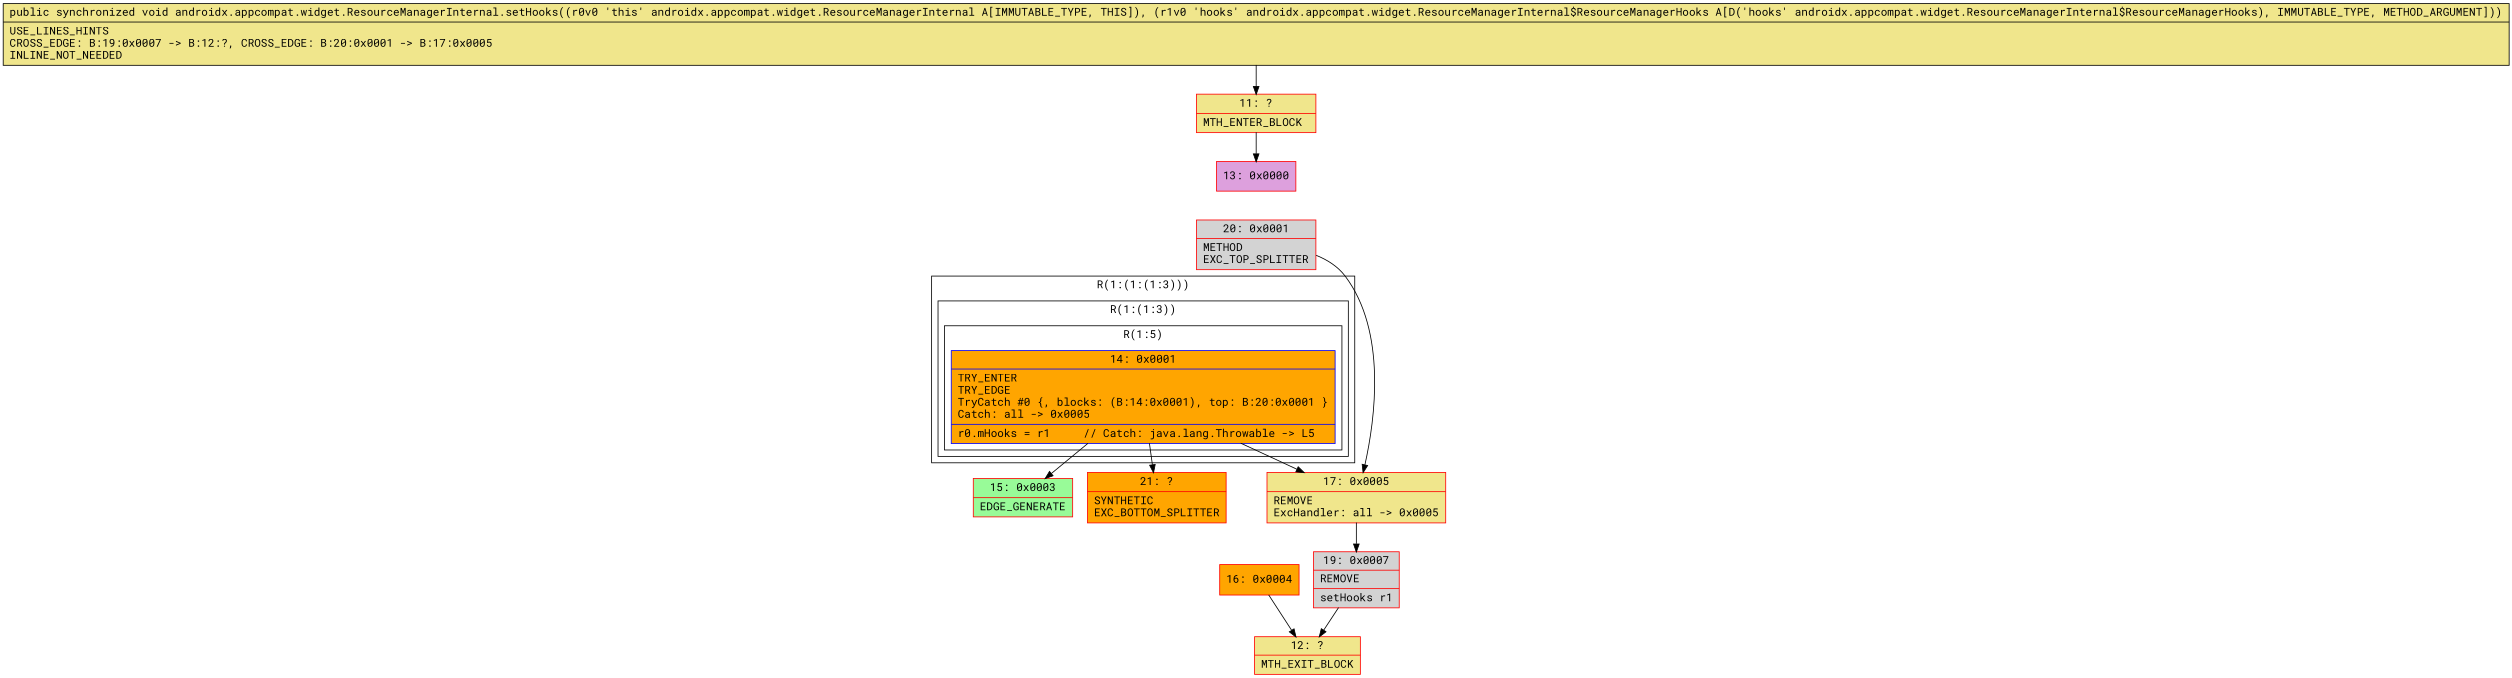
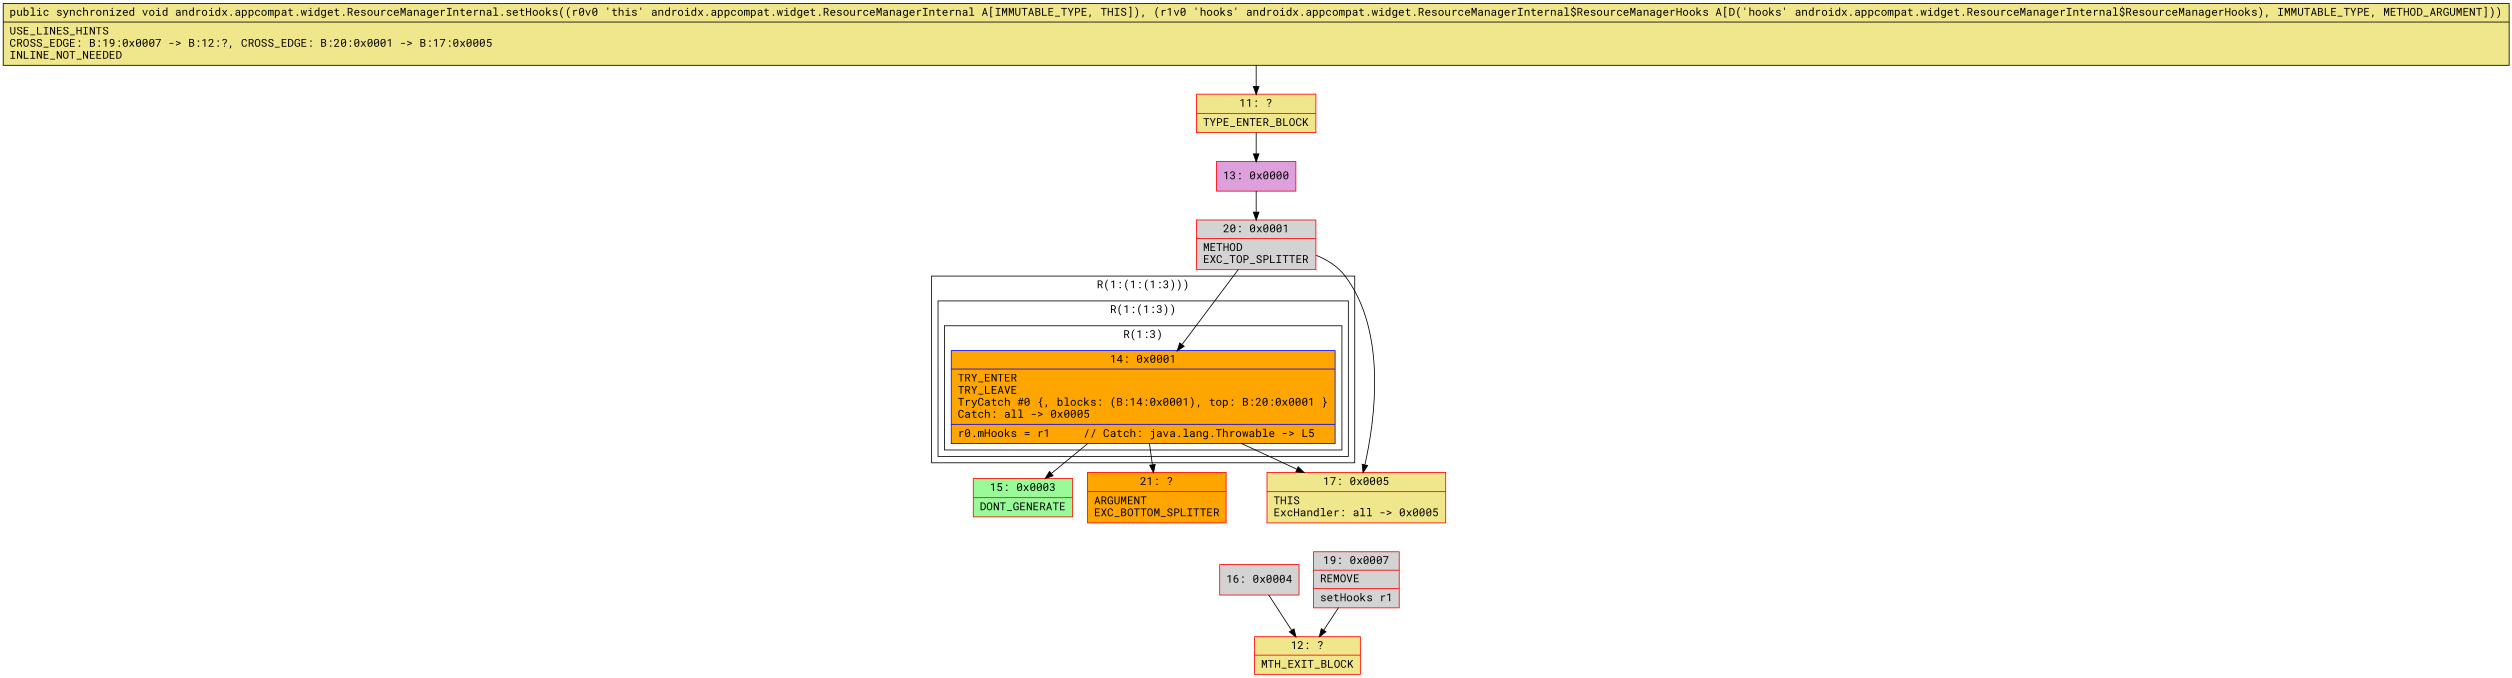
node "11: ?": text "MTH_ENTER_BLOCK" -> "TYPE_ENTER_BLOCK"
edge "13: 0x0000" -> "20: 0x0001": added
edge "20: 0x0001" -> "14: 0x0001": added
cluster "R(1:5)": label "R(1:5)" -> "R(1:3)"
node "14: 0x0001": text "TRY_EDGE" -> "TRY_LEAVE"
node "21: ?": text "SYNTHETIC" -> "ARGUMENT"
node "17: 0x0005": text "REMOVE" -> "THIS"
node "15: 0x0003": text "EDGE_GENERATE" -> "DONT_GENERATE"
edge "17: 0x0005" -> "19: 0x0007": removed
node "16: 0x0004": fillcolor orange -> lightgrey
